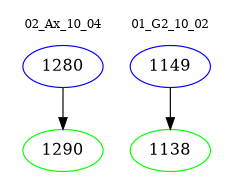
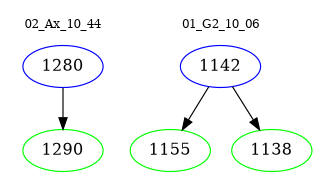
cluster "02_Ax_10_04": label "02_Ax_10_04" -> "02_Ax_10_44"
cluster "01_G2_10_02": label "01_G2_10_02" -> "01_G2_10_06"
node "1149": label "1149" -> "1142"
node "1155": added
